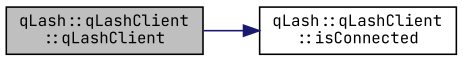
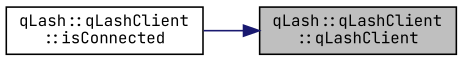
edge "qLash::qLashClient ::qLashClient" -> "qLash::qLashClient ::isConnected": reversed
